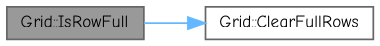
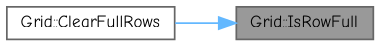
edge "Grid::IsRowFull" -> "Grid::ClearFullRows": reversed
